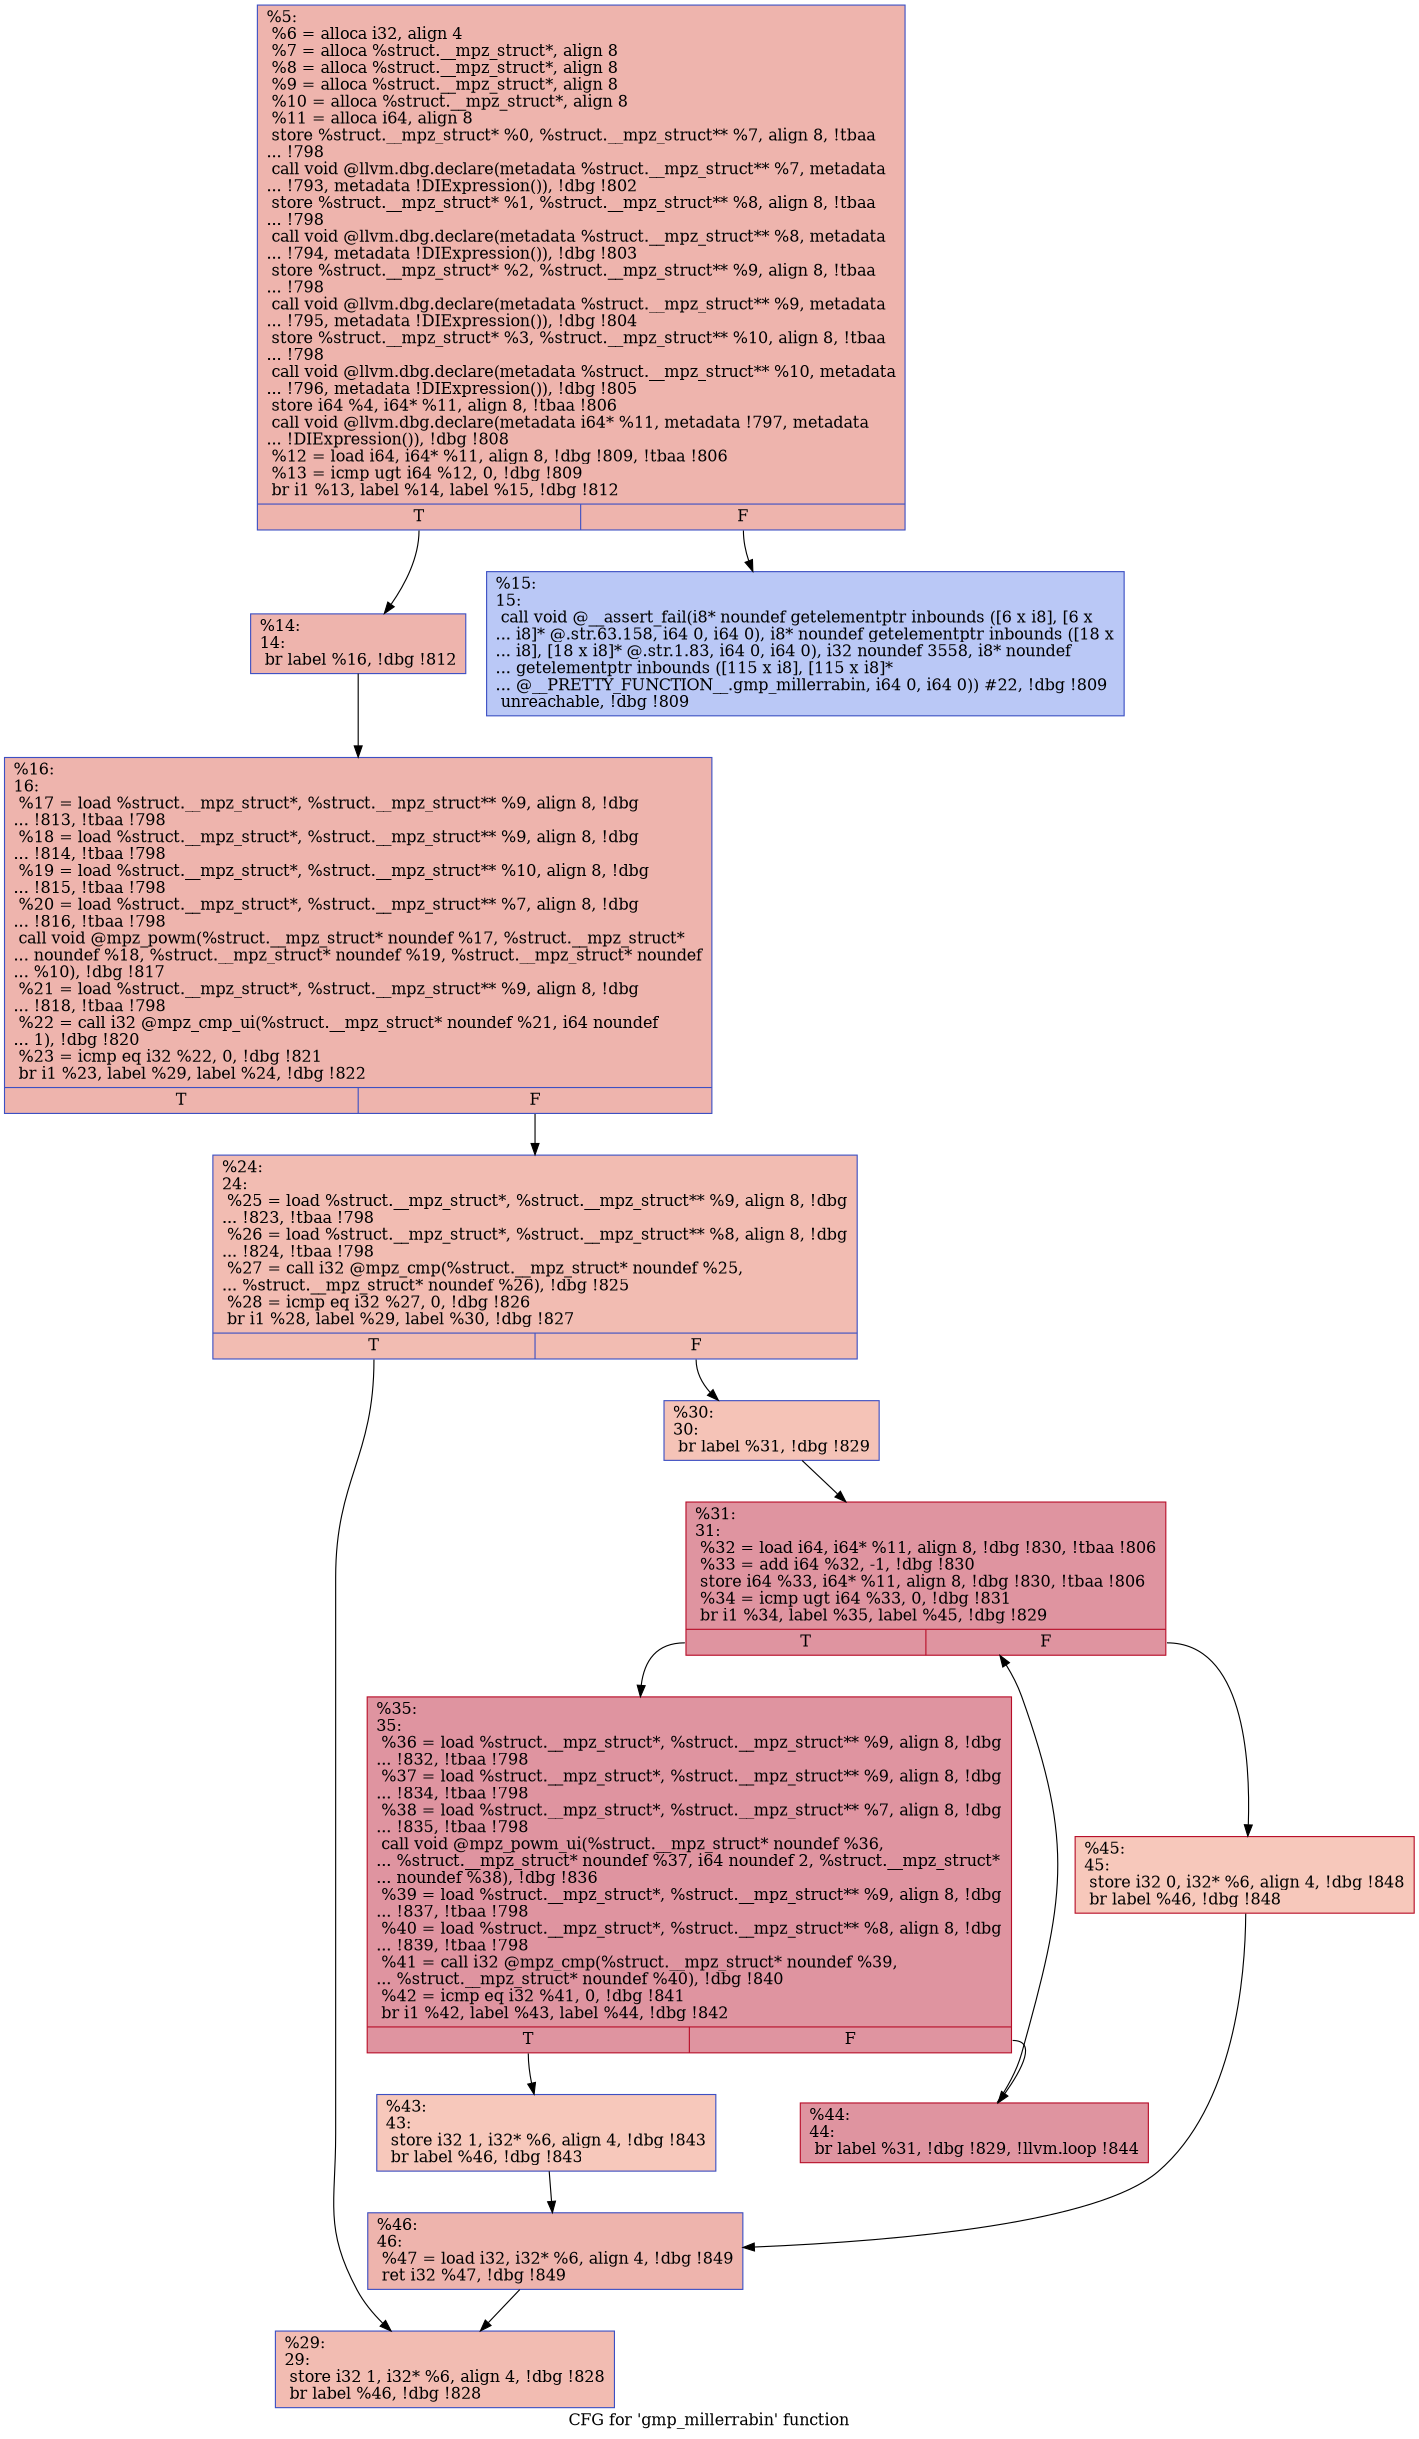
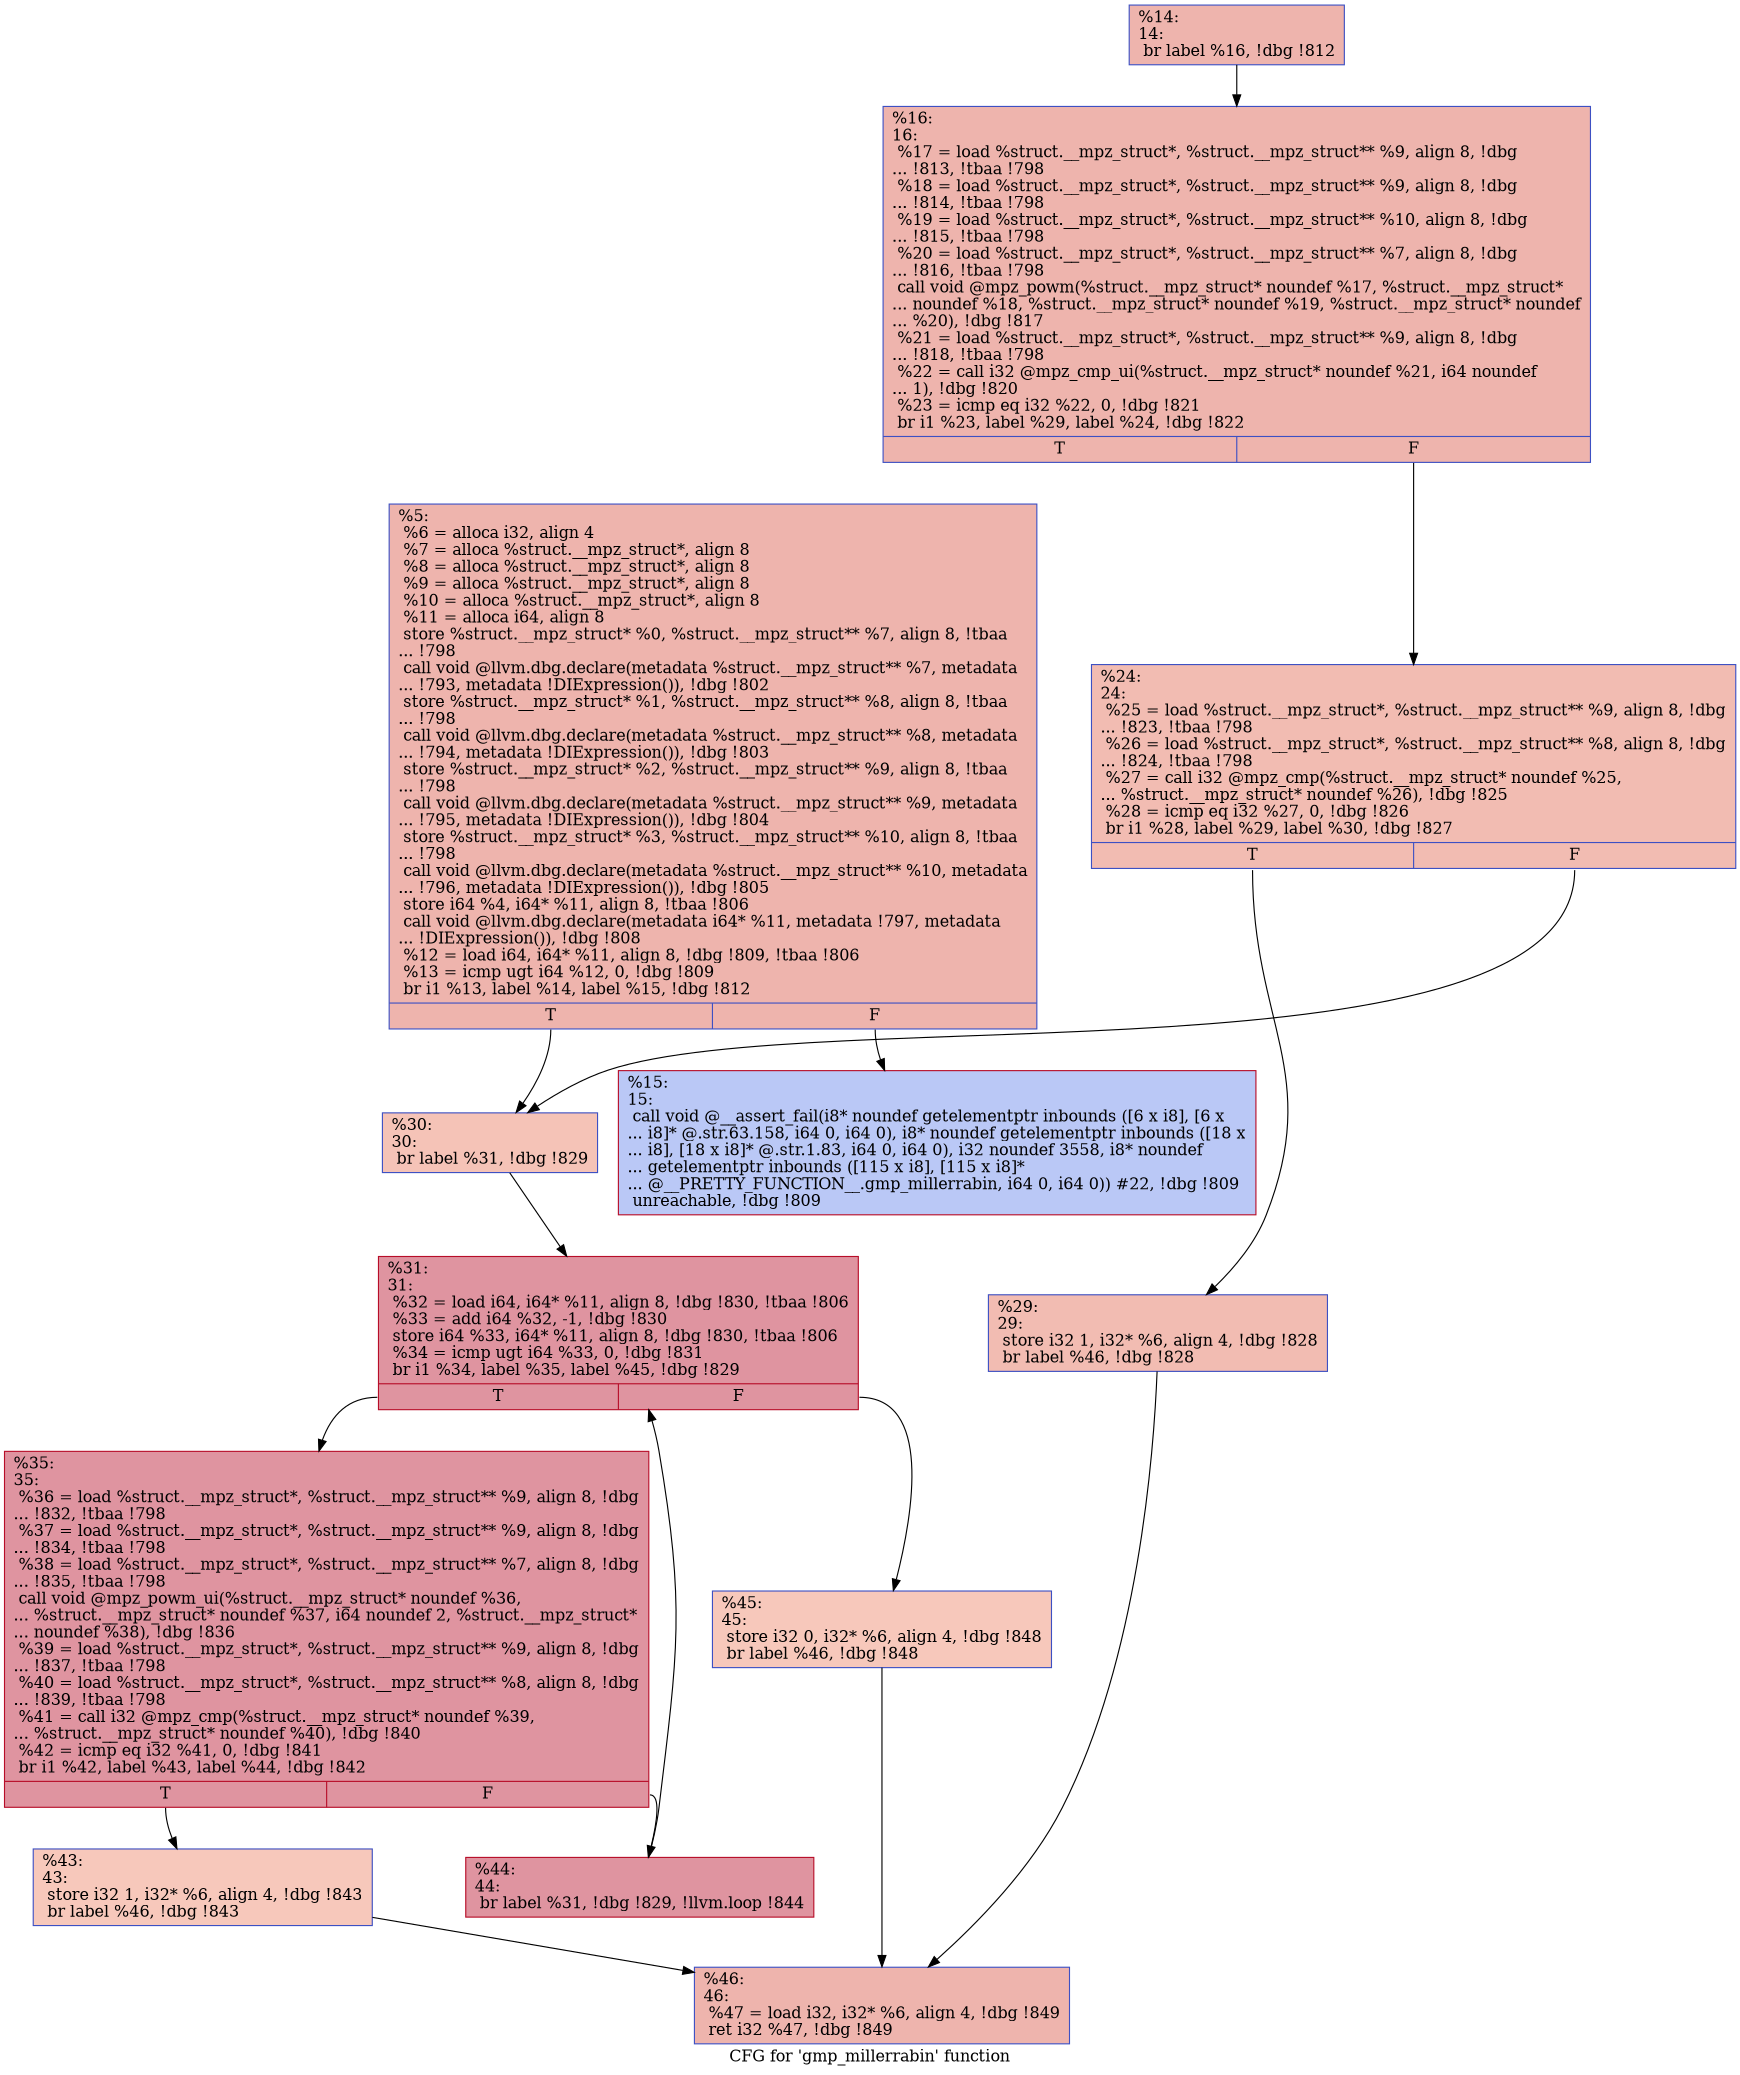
edge "%5:" -> "%14:": now "%5:" -> "%30:"
node "%15:": color #3d50c3ff -> #b70d28ff
node "%16:": text "... %10), !dbg !817" -> "... %20), !dbg !817"
node "%45:": color #b70d28ff -> #3d50c3ff
edge "%46:" -> "%29:": reversed
